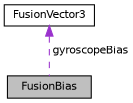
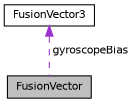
node "FusionBias": label "FusionBias" -> "FusionVector"
